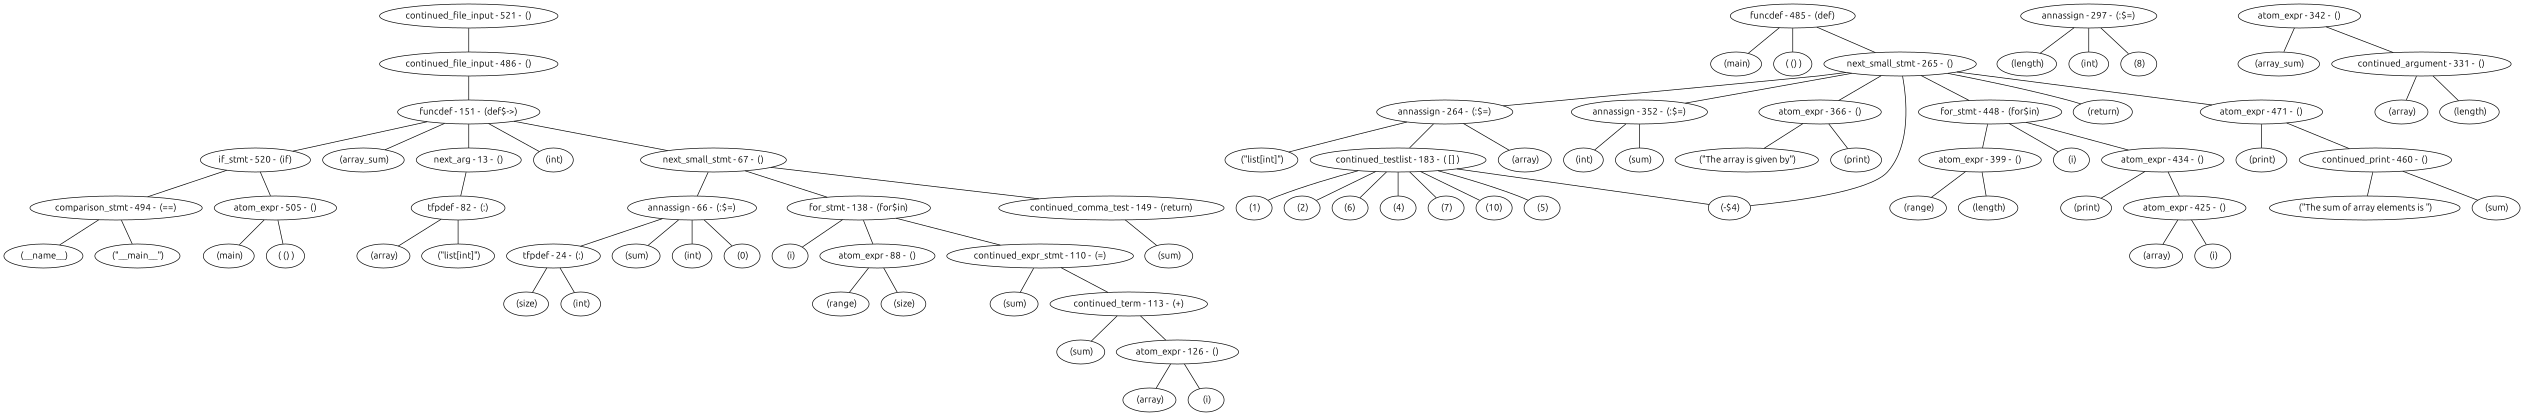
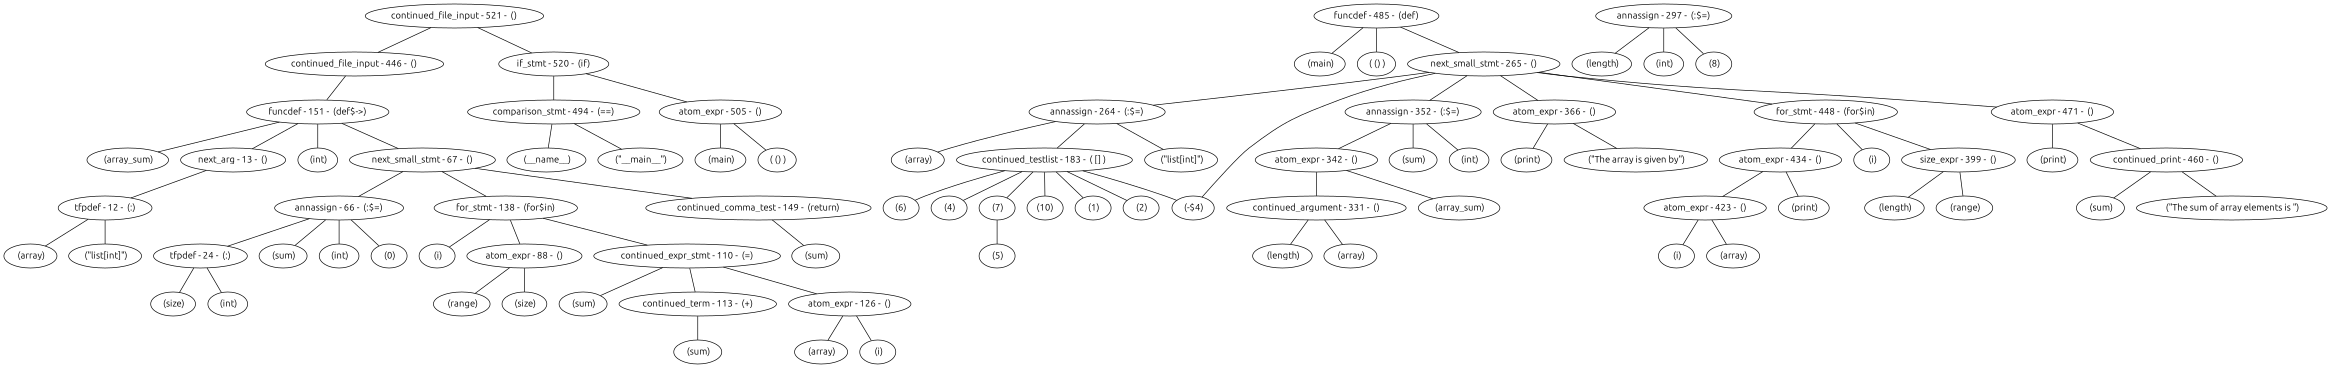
node "continued_file_input - 486 -  ()": label "continued_file_input - 486 -  ()" -> "continued_file_input - 446 -  ()"
node "(return)": removed
edge "funcdef - 151 -  (def$->)" -- "if_stmt - 520 -  (if)": now "continued_file_input - 521 -  ()" -- "if_stmt - 520 -  (if)"
edge "annassign - 352 -  (:$=)" -- "atom_expr - 342 -  ()": added
node "atom_expr - 399 -  ()": label "atom_expr - 399 -  ()" -> "size_expr - 399 -  ()"
edge "continued_testlist - 183 -  ( [] )" -- "(5)": now "(7)" -- "(5)"
node "tfpdef - 82 -  (:)": label "tfpdef - 82 -  (:)" -> "tfpdef - 12 -  (:)"
node "atom_expr - 425 -  ()": label "atom_expr - 425 -  ()" -> "atom_expr - 423 -  ()"
edge "continued_term - 113 -  (+)" -- "atom_expr - 126 -  ()": now "continued_expr_stmt - 110 -  (=)" -- "atom_expr - 126 -  ()"
